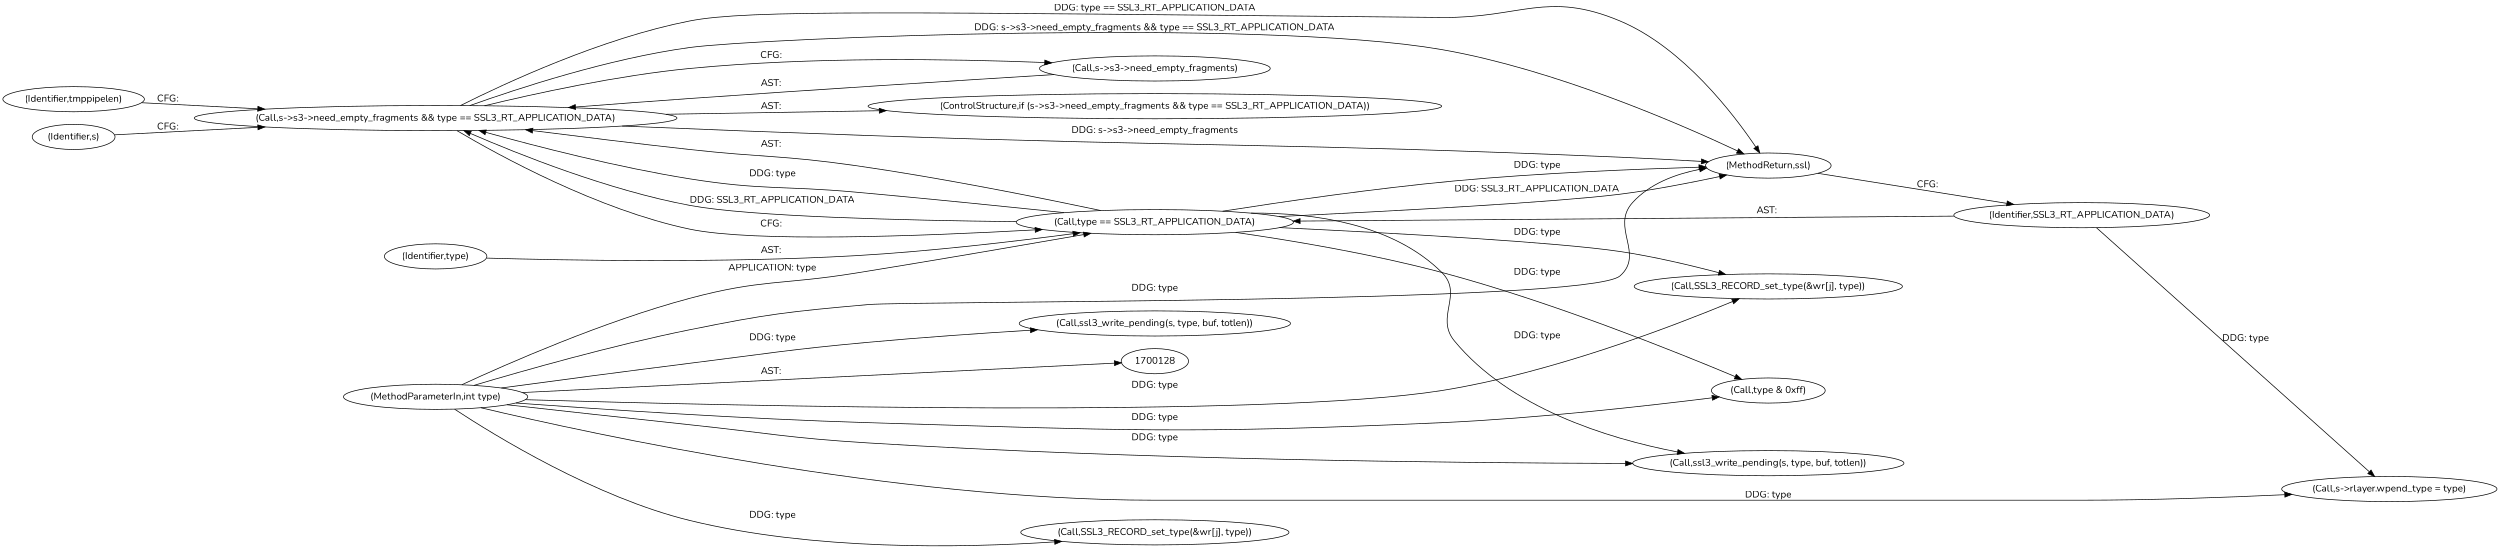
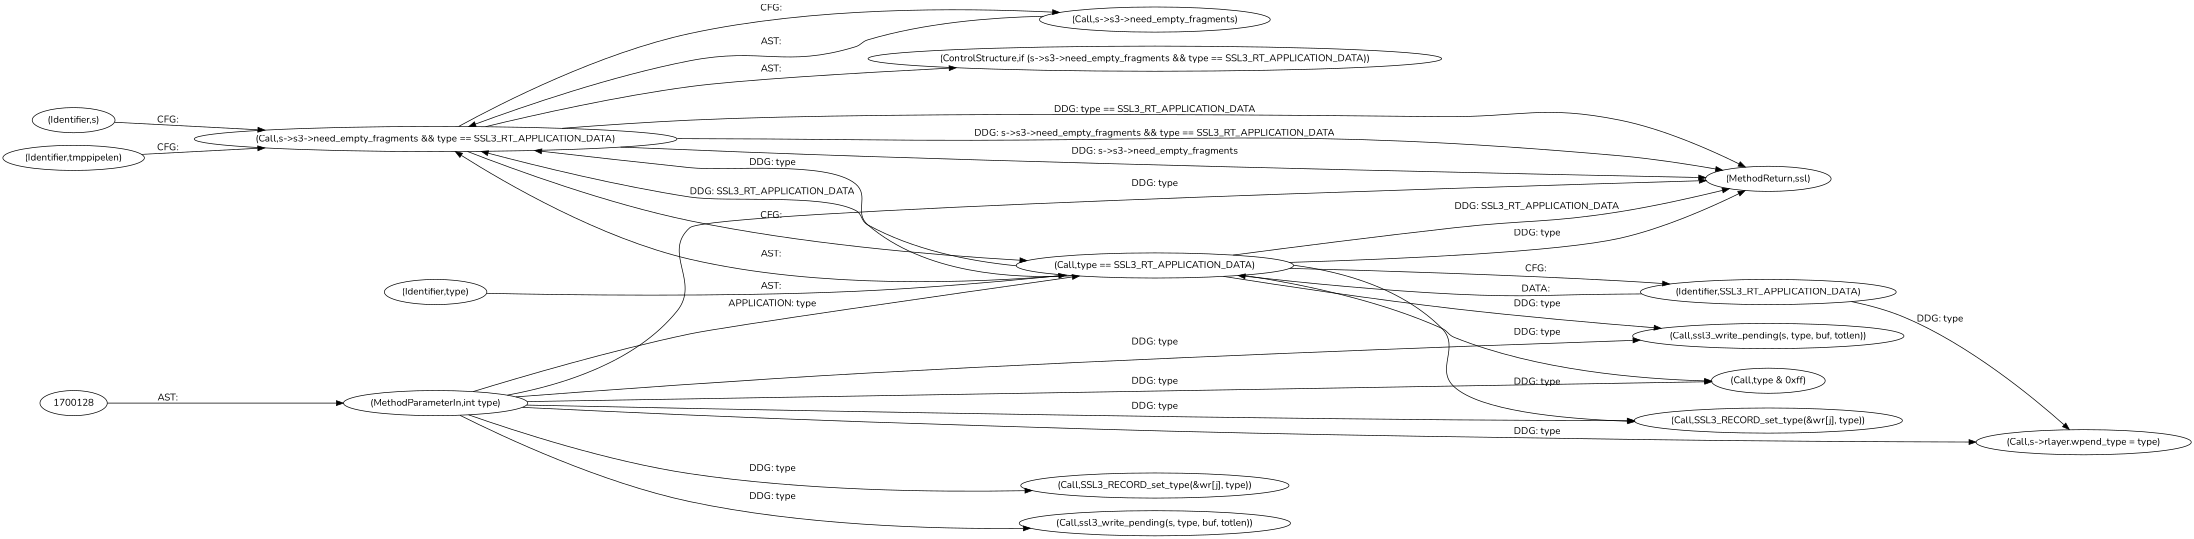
edge "(MethodReturn,ssl)" -> "(Identifier,SSL3_RT_APPLICATION_DATA)": now "(Call,type == SSL3_RT_APPLICATION_DATA)" -> "(Identifier,SSL3_RT_APPLICATION_DATA)"
edge "(Identifier,SSL3_RT_APPLICATION_DATA)" -> "(Call,type == SSL3_RT_APPLICATION_DATA)": label "AST: " -> "DATA: "
edge "(MethodParameterIn,int type)" -> "1700128": reversed
